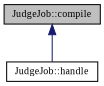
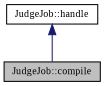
edge "JudgeJob::handle" -> "JudgeJob::compile": reversed
